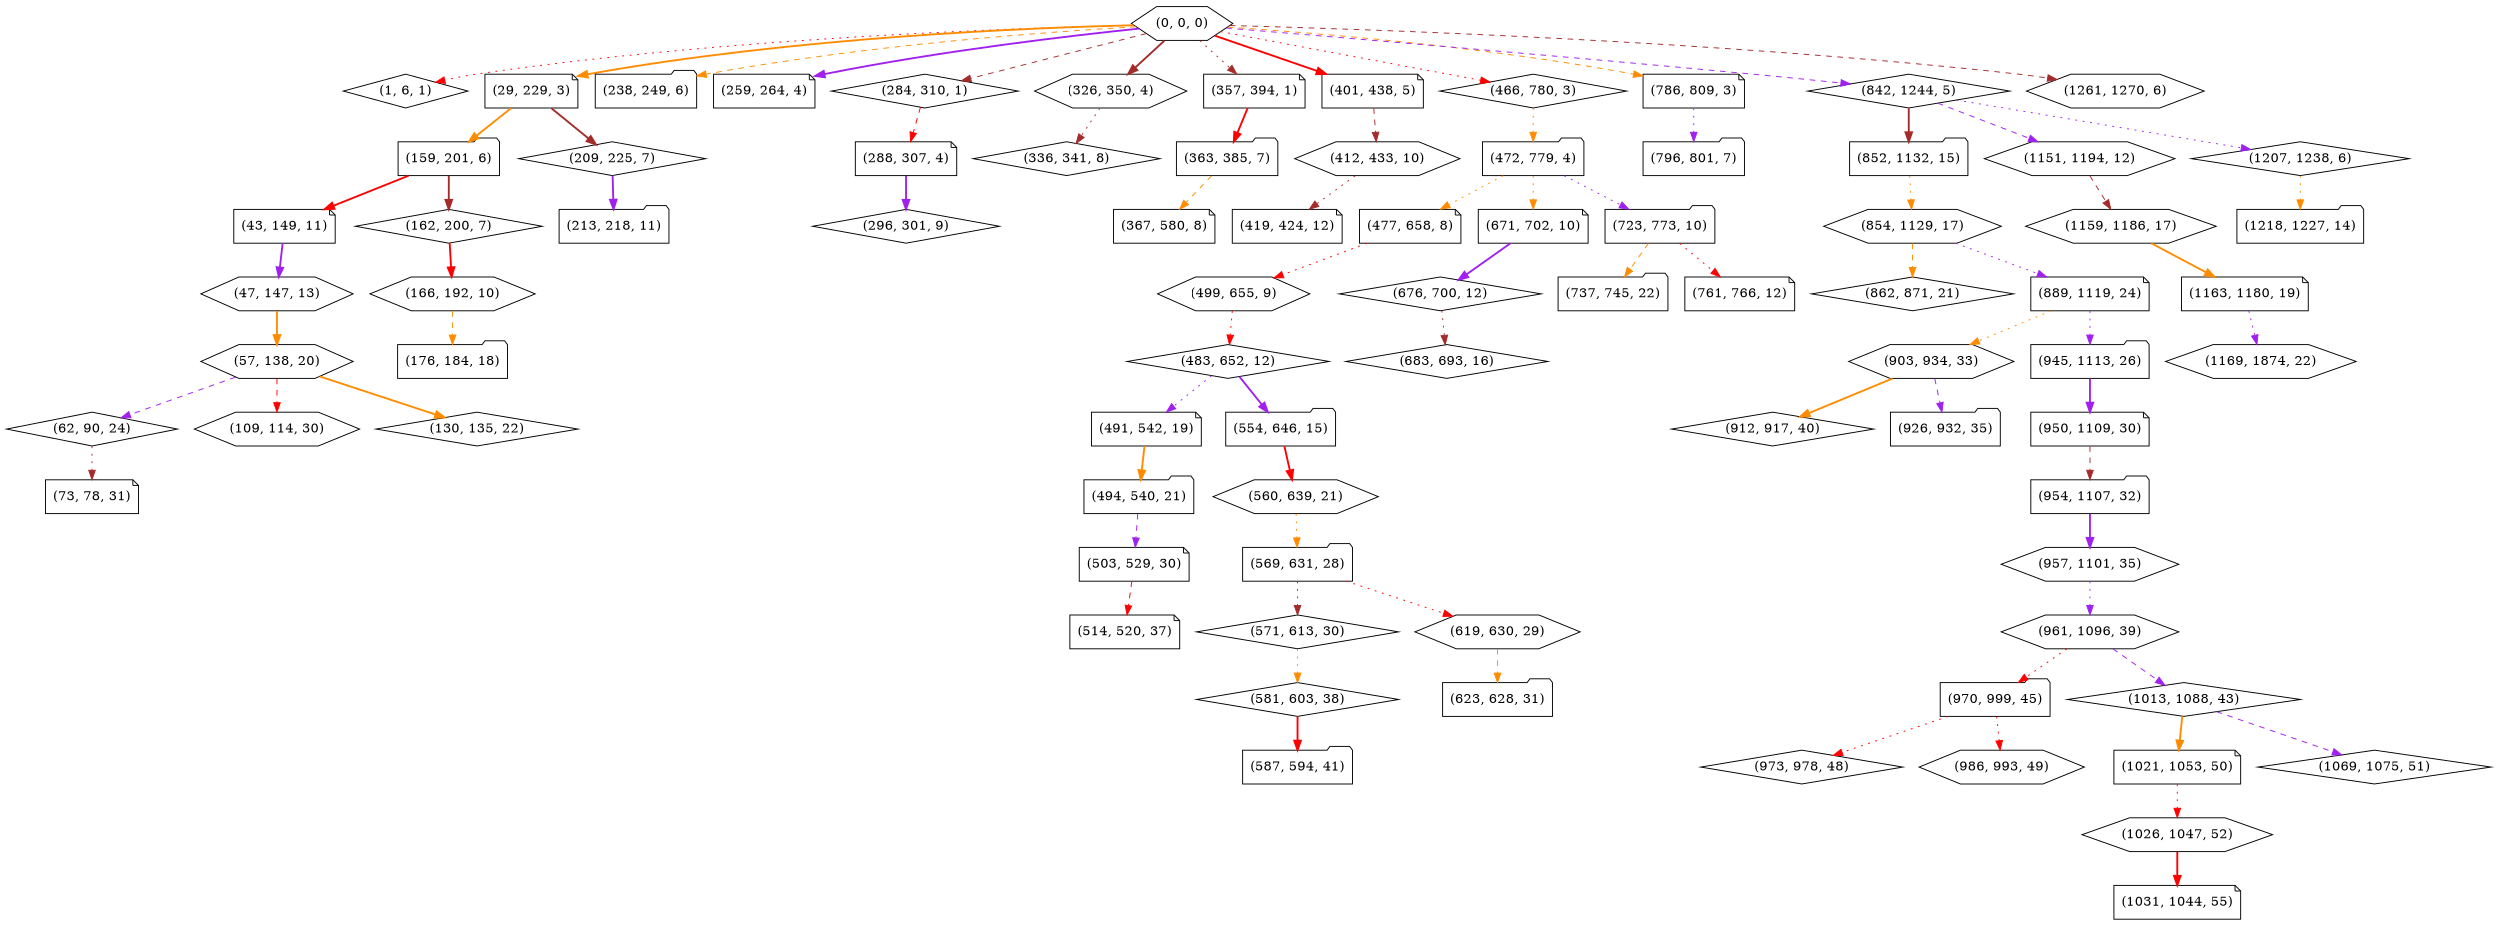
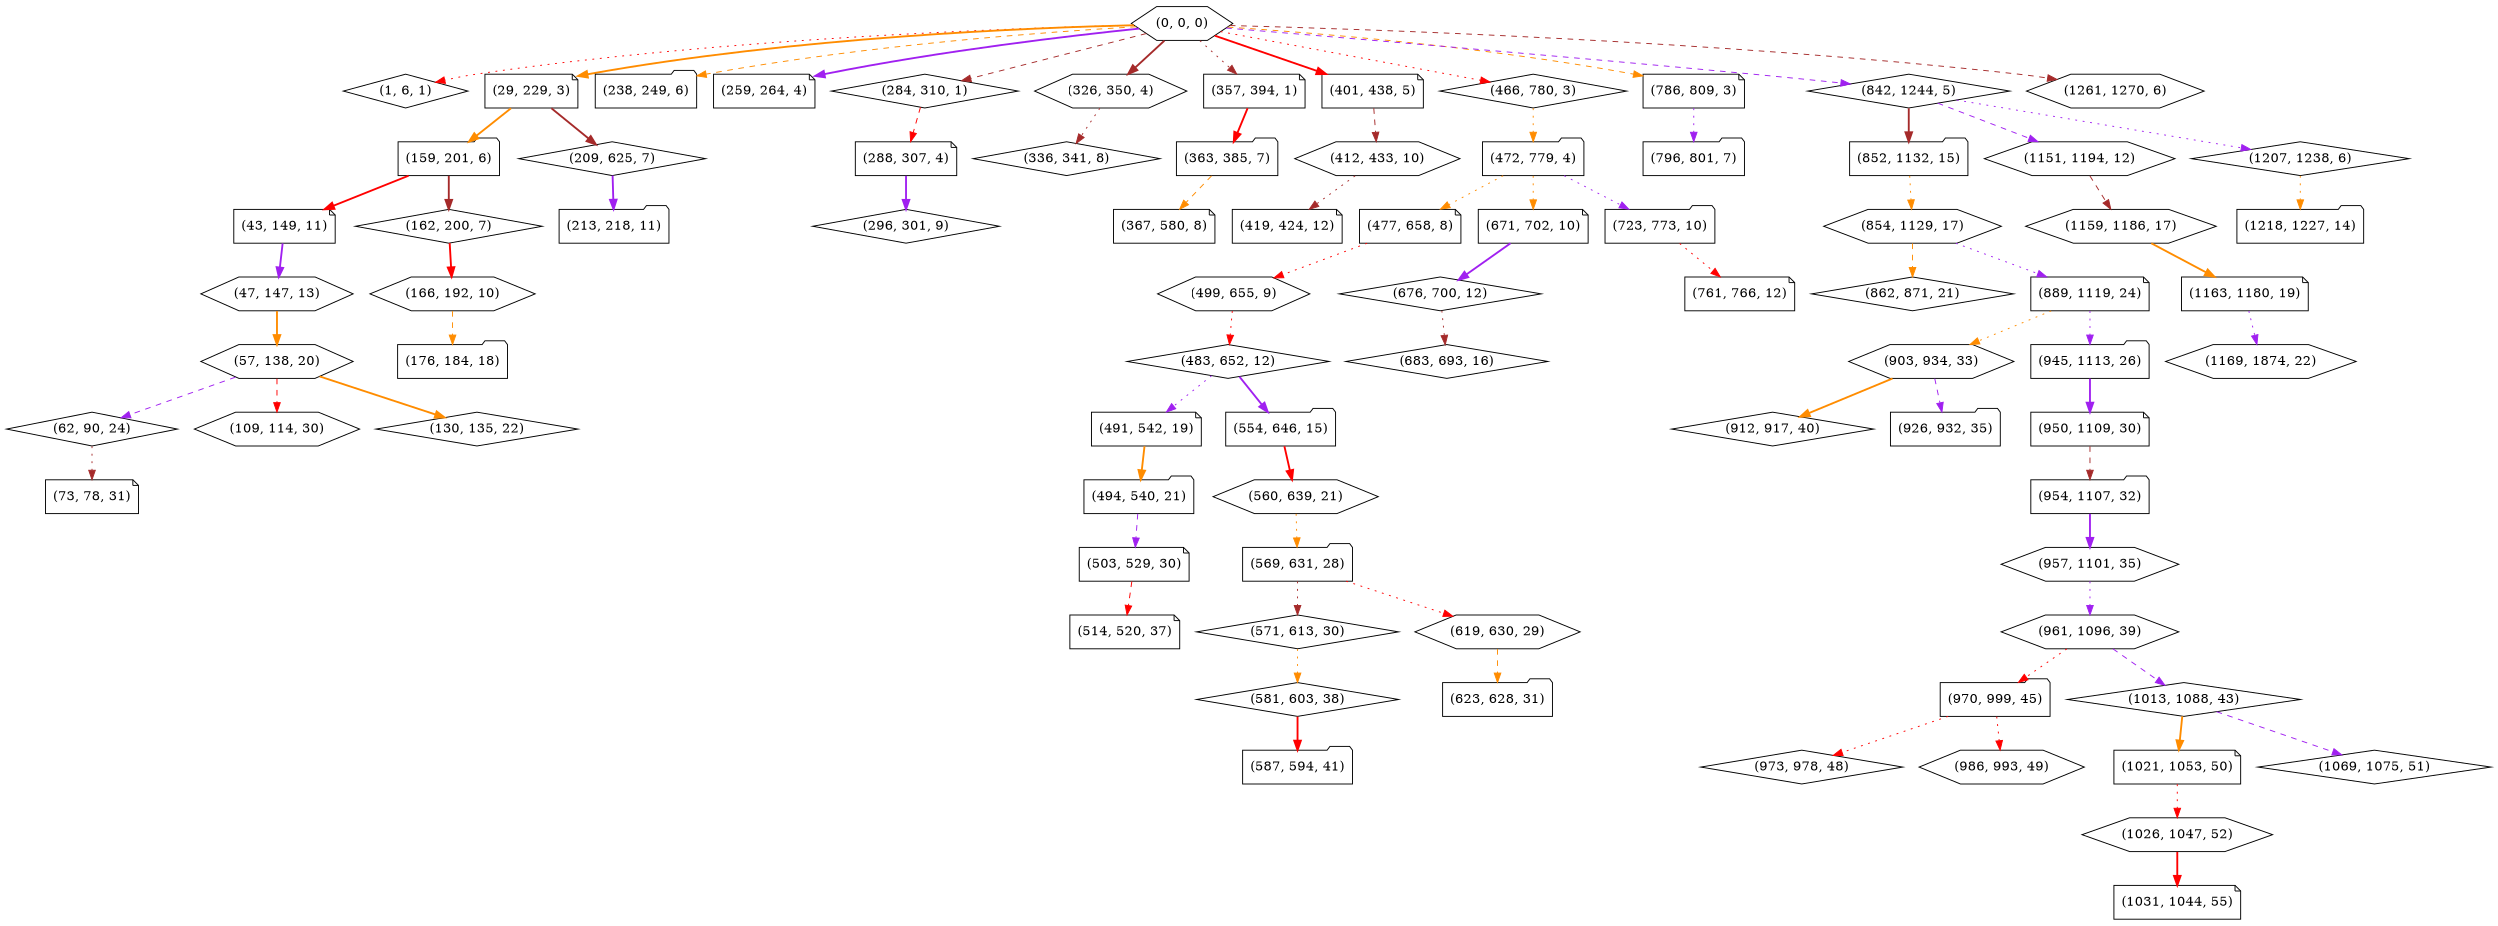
node "(209, 225, 7)": label "(209, 225, 7)" -> "(209, 625, 7)"
node "(737, 745, 22)": removed
